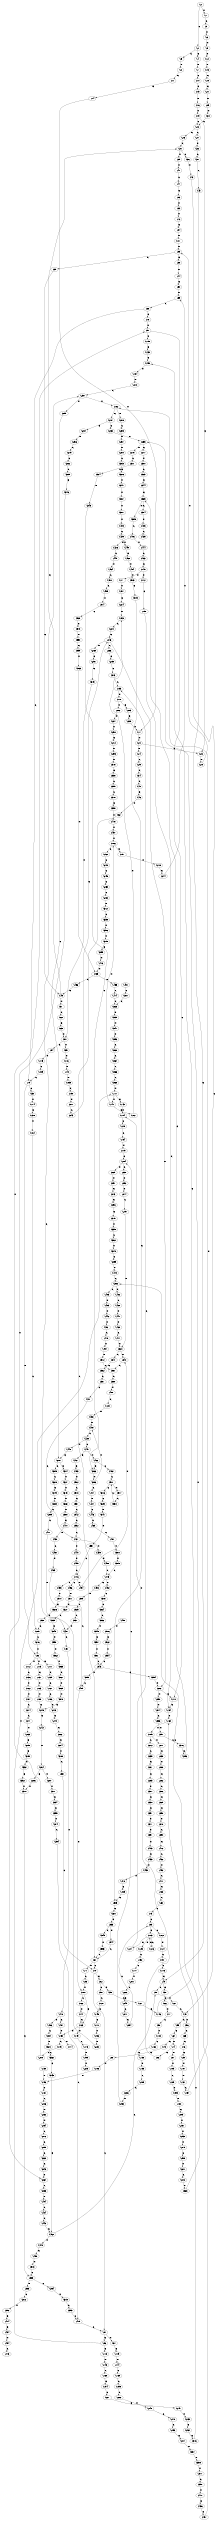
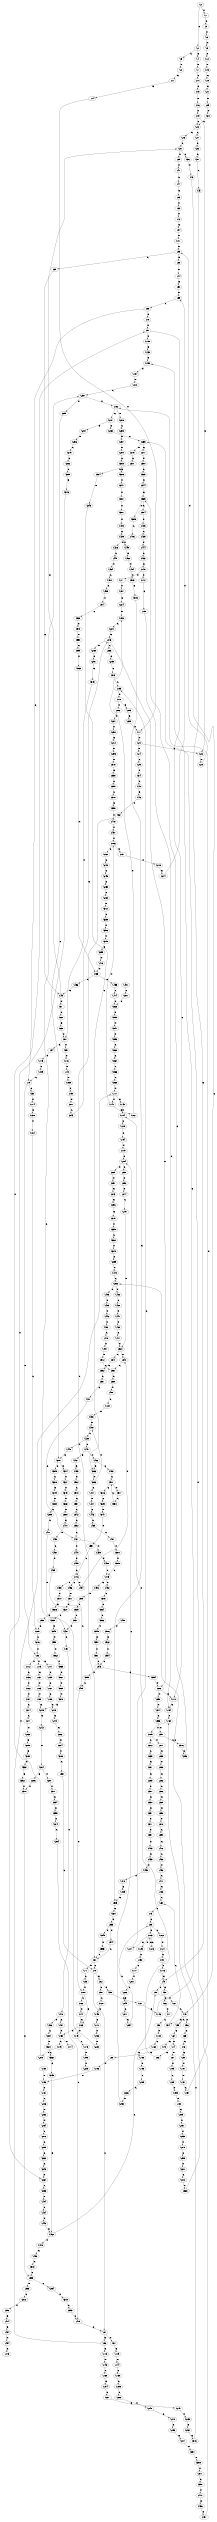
edge "S406" -> "S444": now "S425" -> "S444"
node "S54": added
